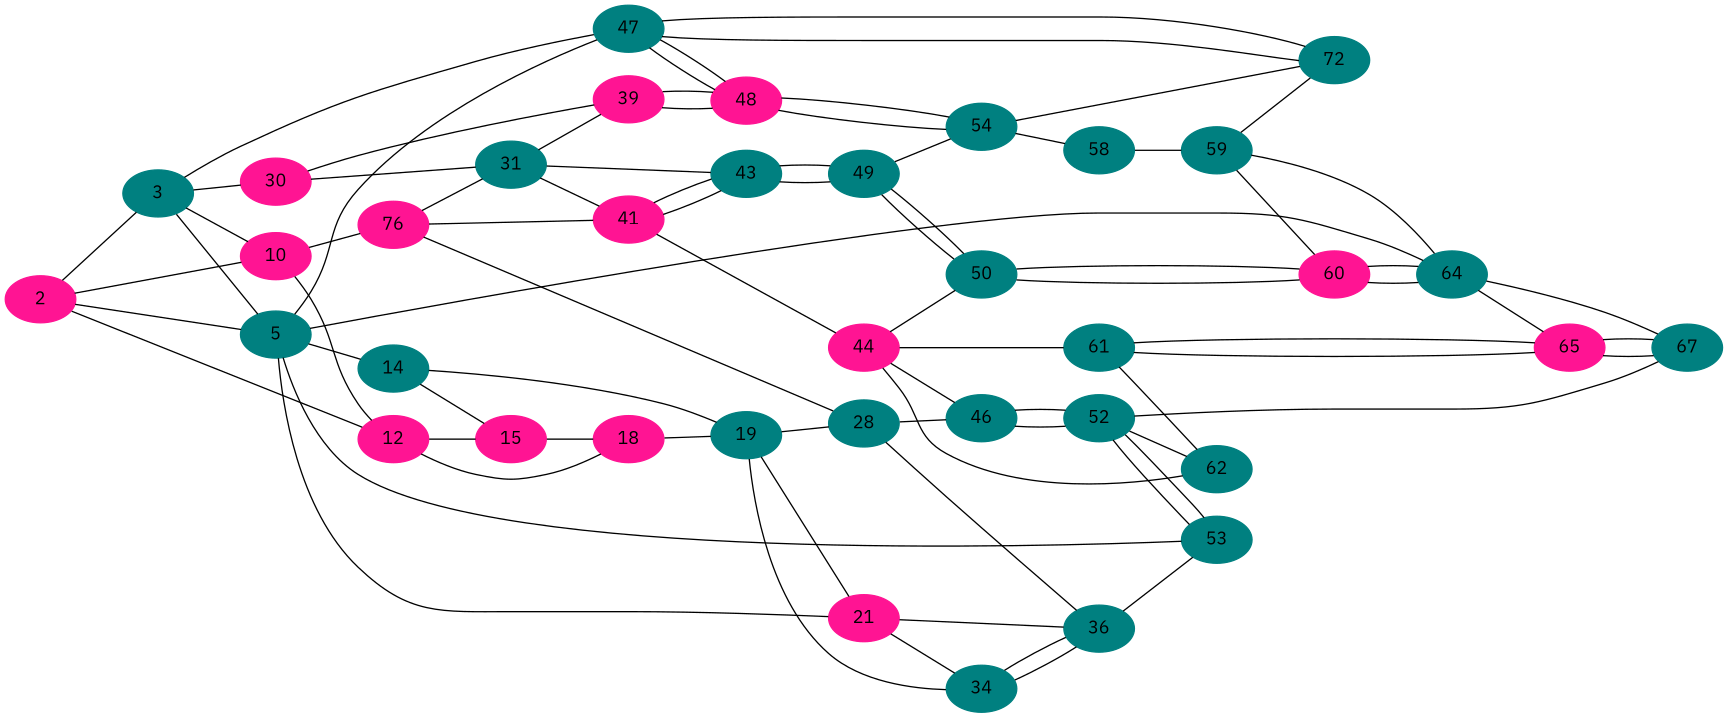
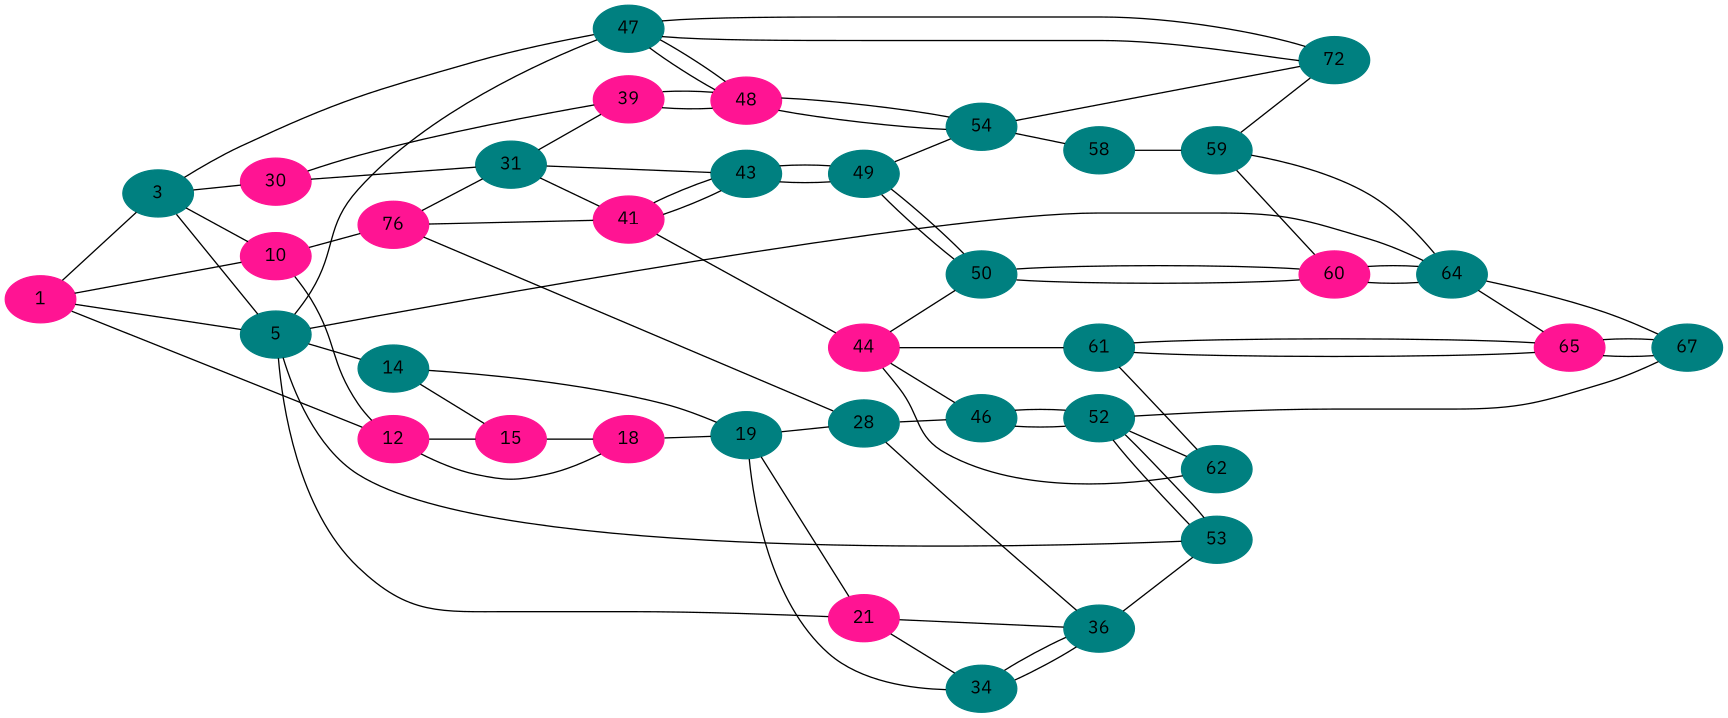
node "2": label "2" -> "1"
